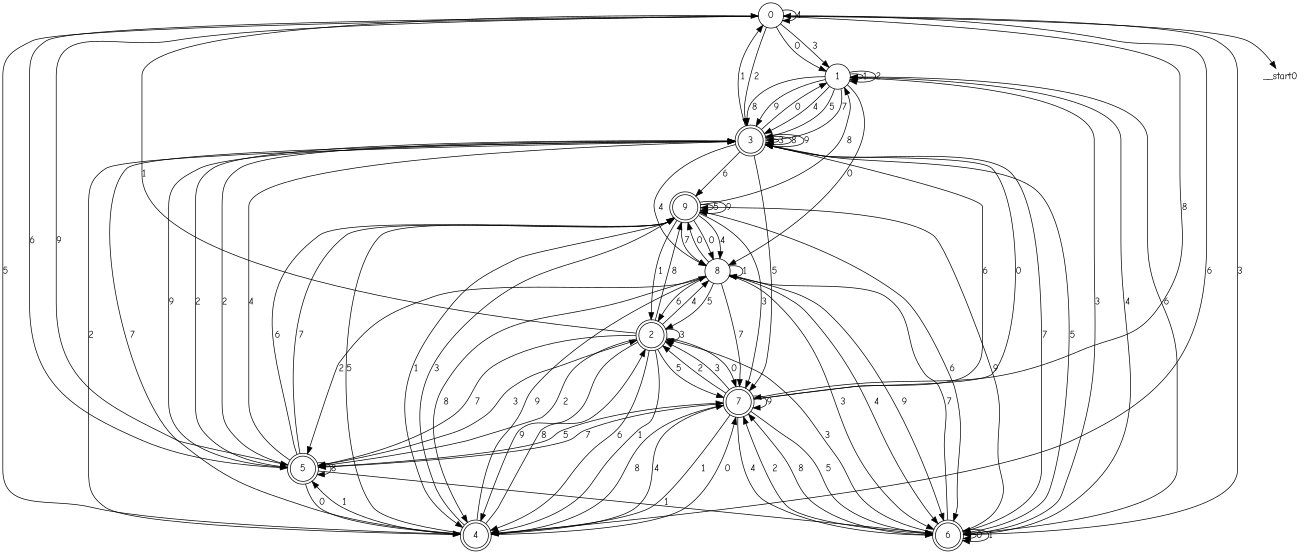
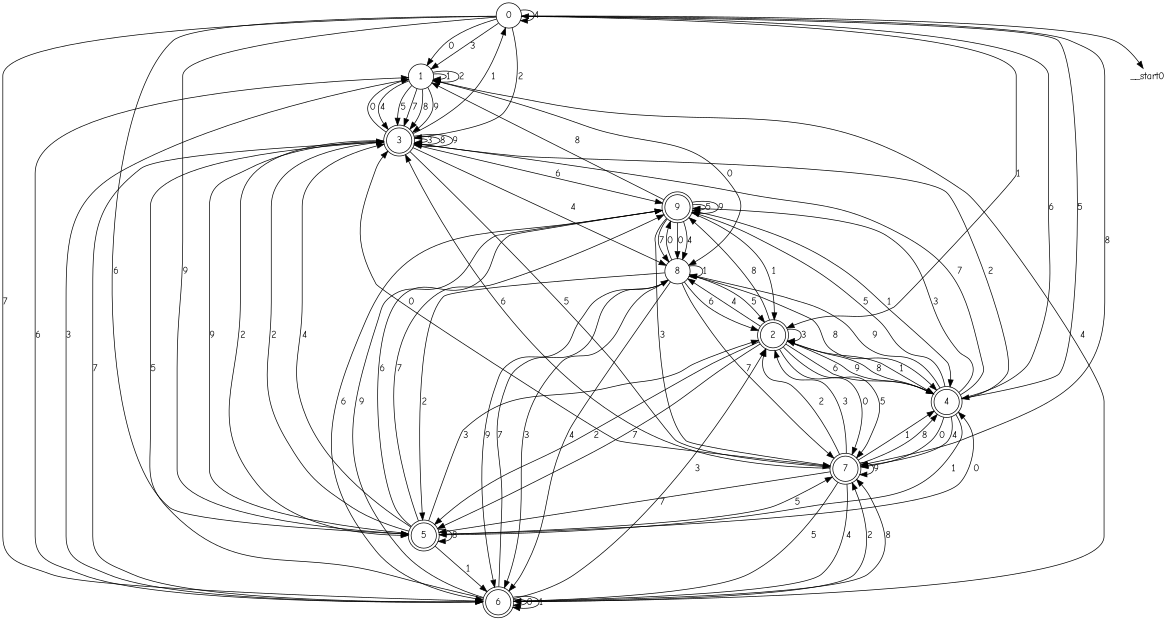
edge "2" -> "0": reversed
edge "0" -> "6": label "3" -> "7"
